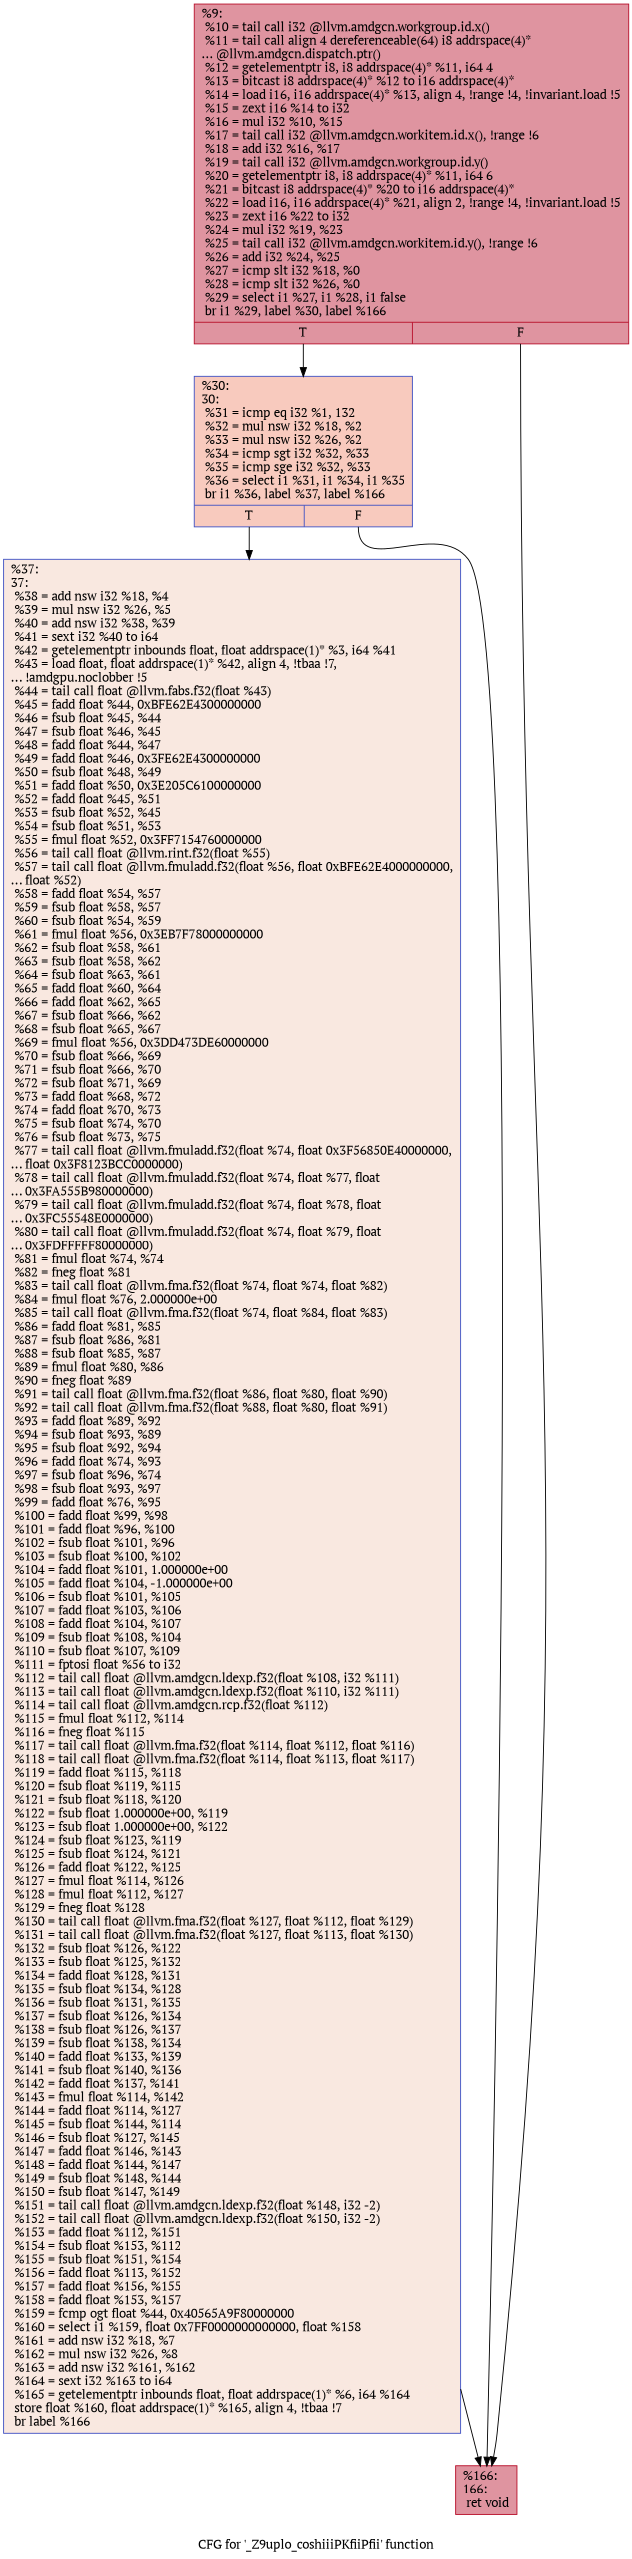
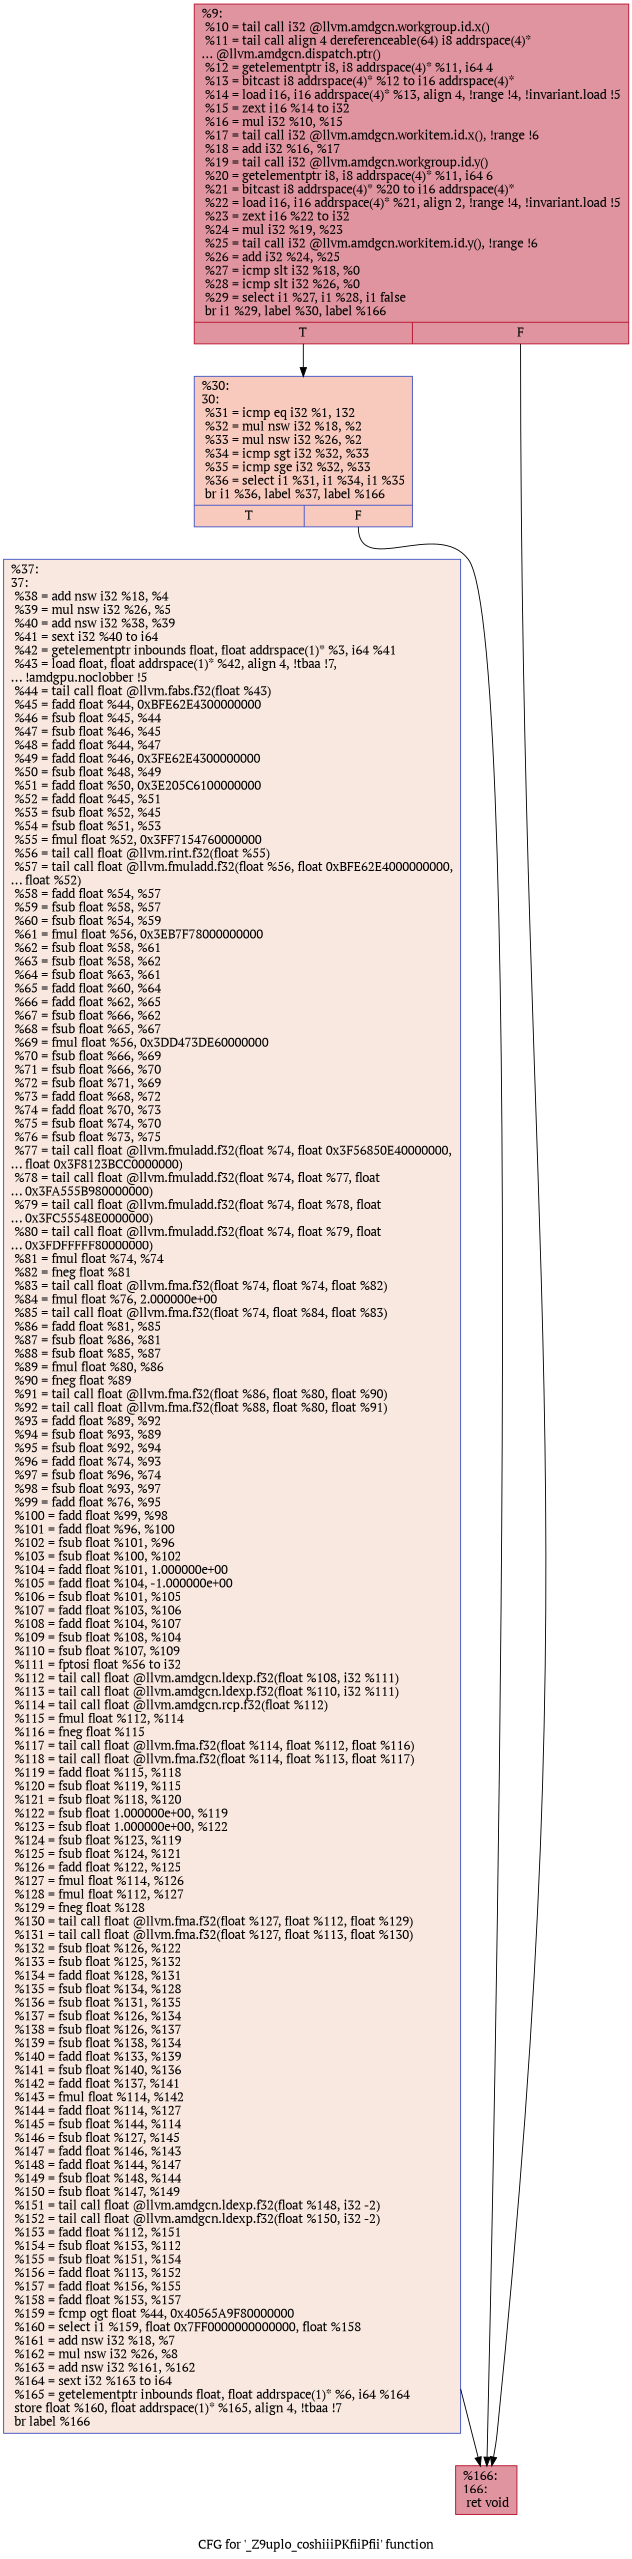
edge "%30:" -> "%37:": removed
